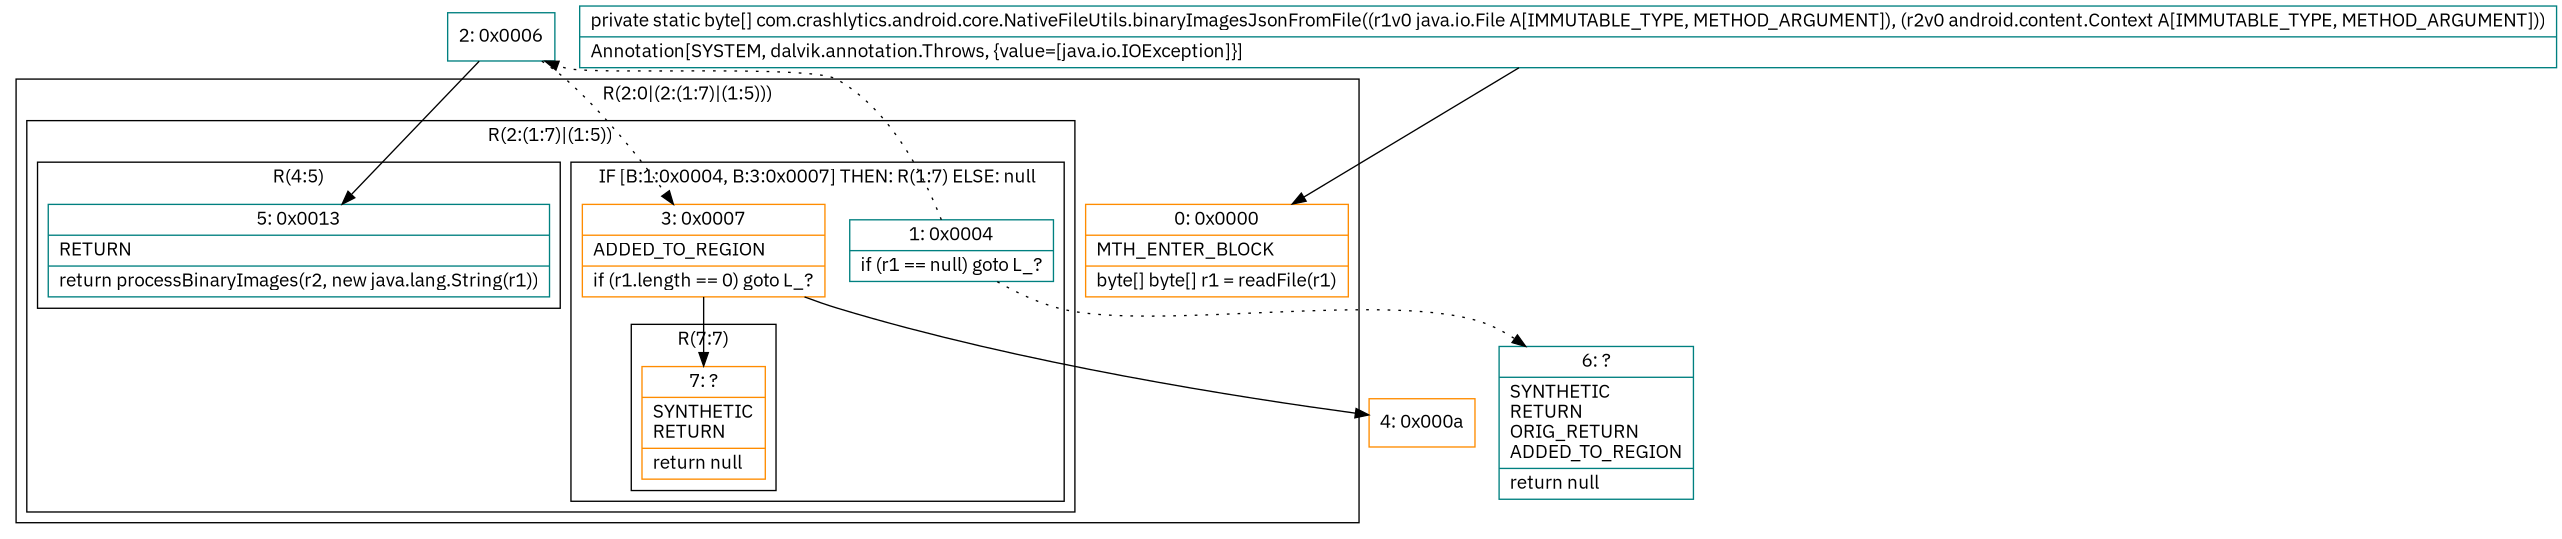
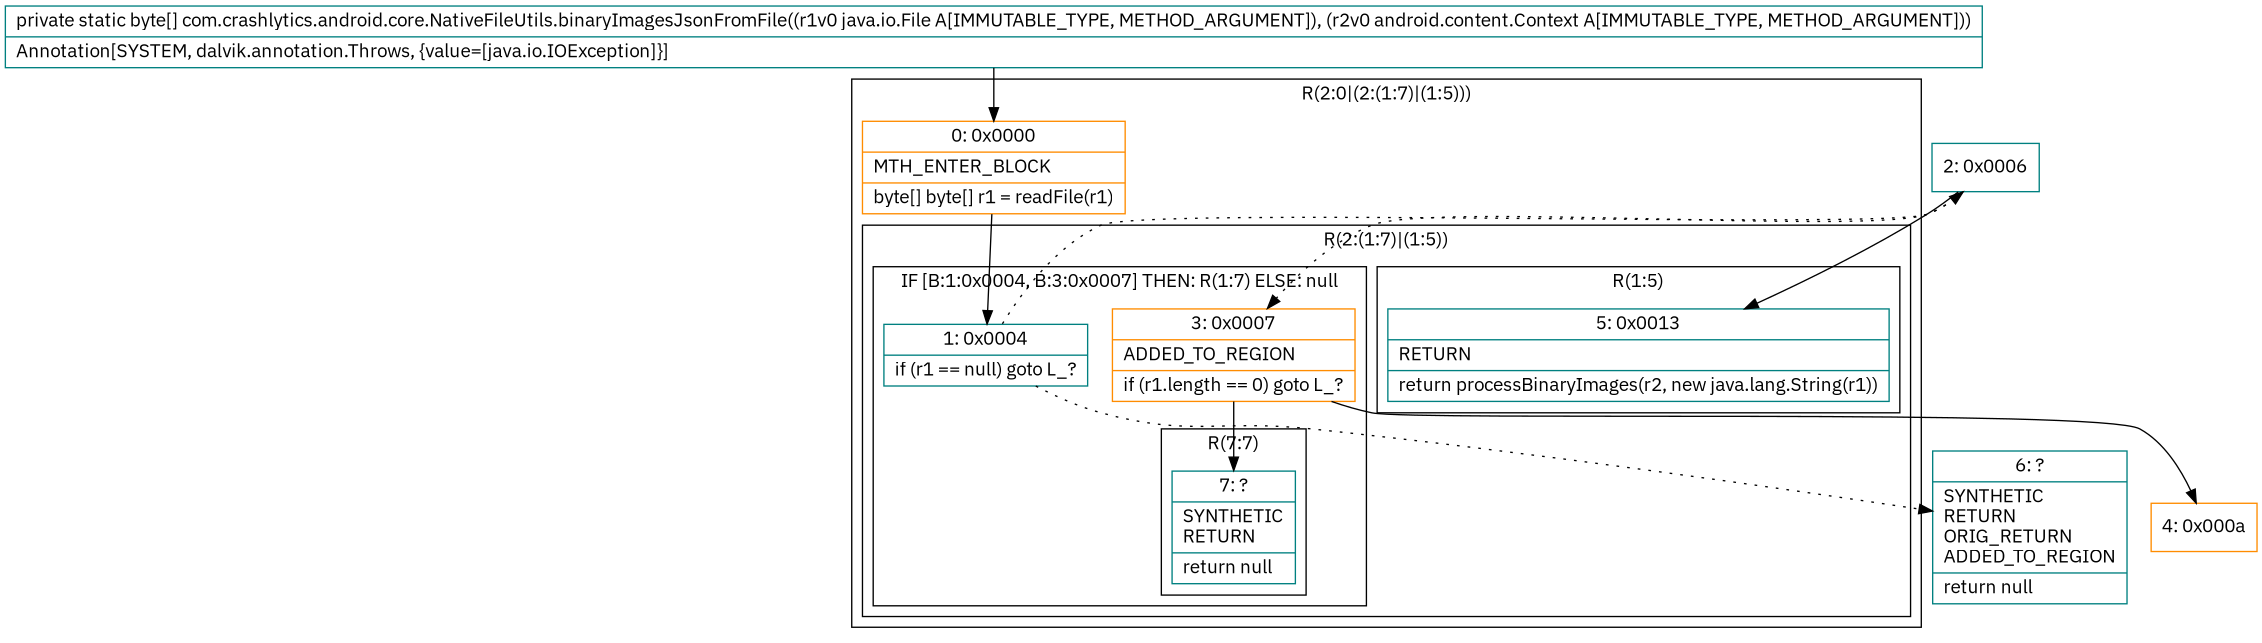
cluster "R(4:5)": label "R(4:5)" -> "R(1:5)"
edge "0: 0x0000" -> "1: 0x0004": added
node "7: ?": color darkorange -> teal
